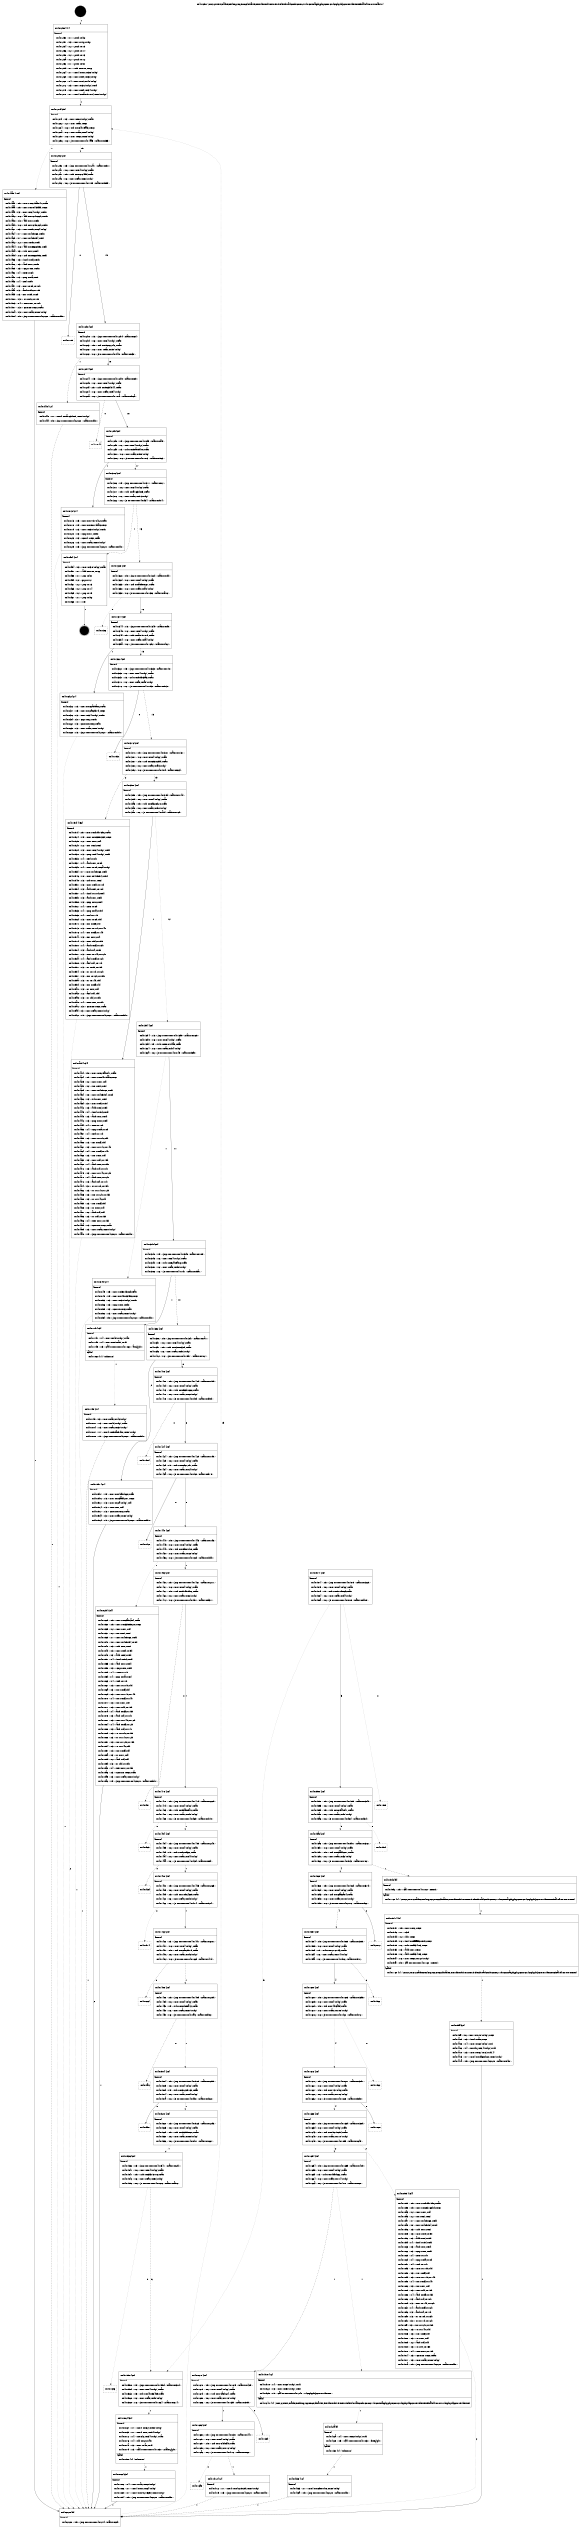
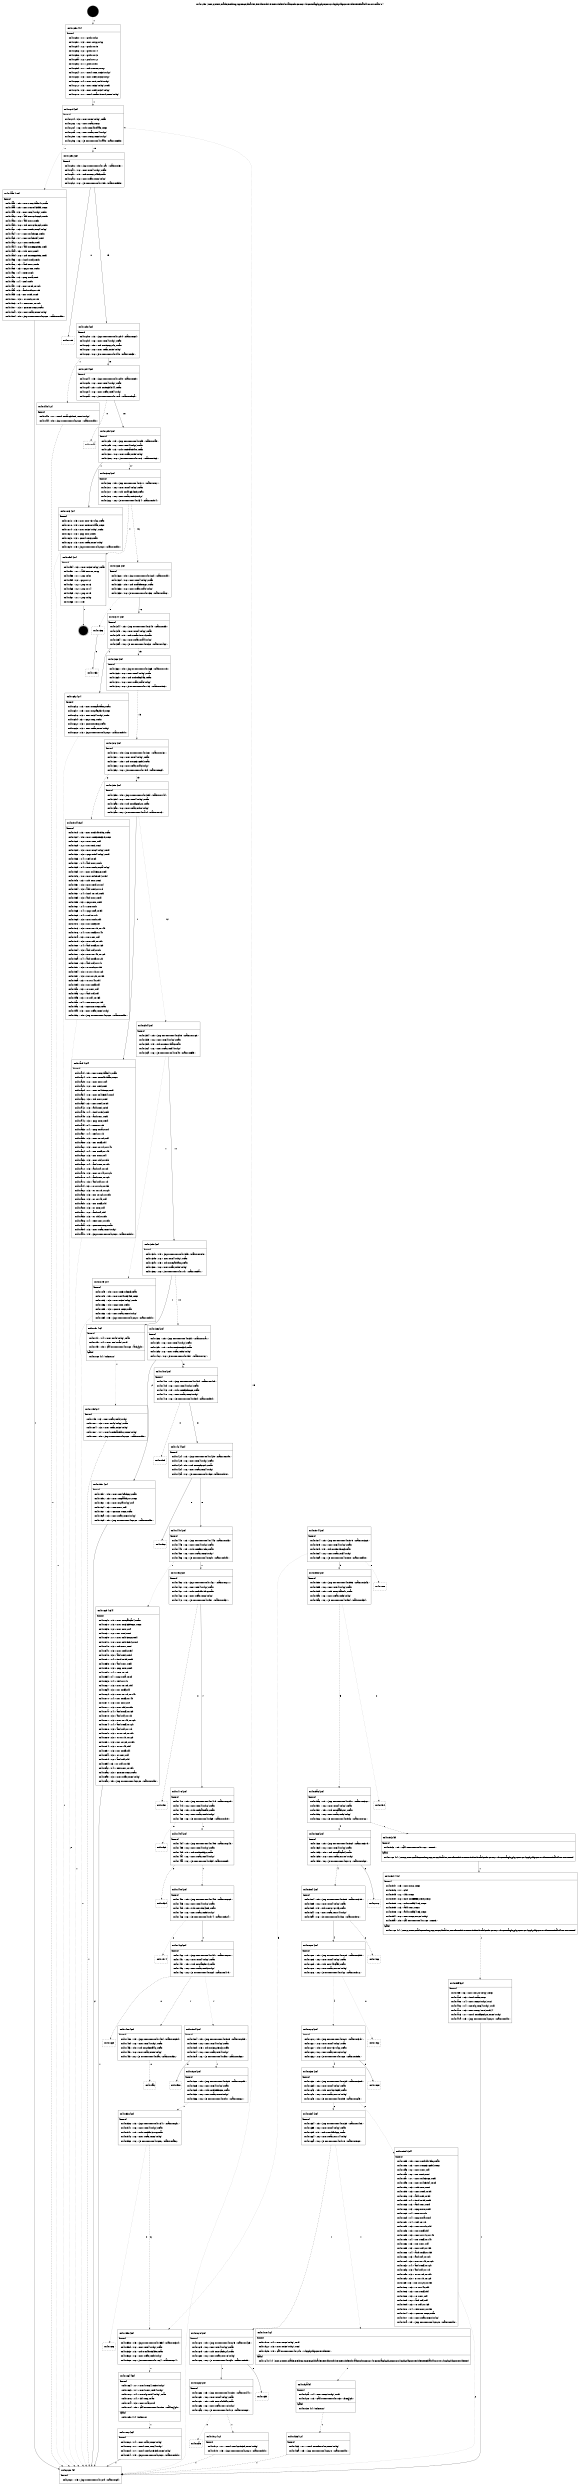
edge "0x401360 [28]" -> "0x401753": now "0x401c56" -> "0x401753"
edge "0x4014e8 [28]" -> "0x401504 [28]": now "0x4014cc [28]" -> "0x401504 [28]"
